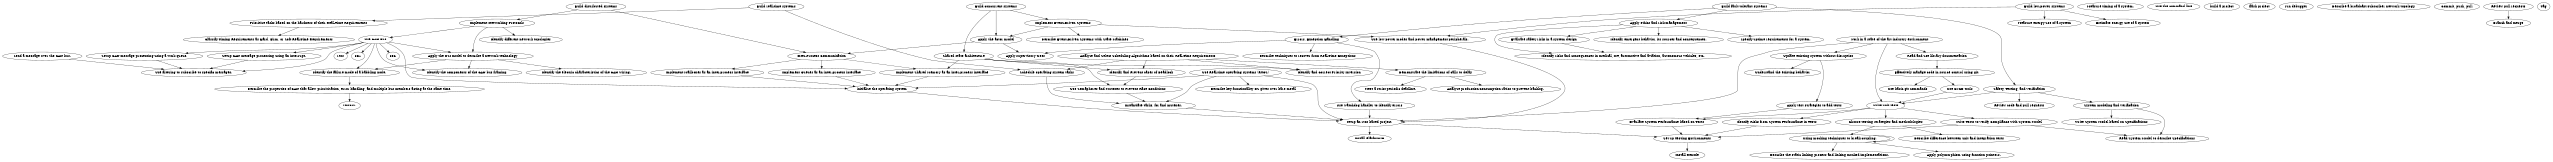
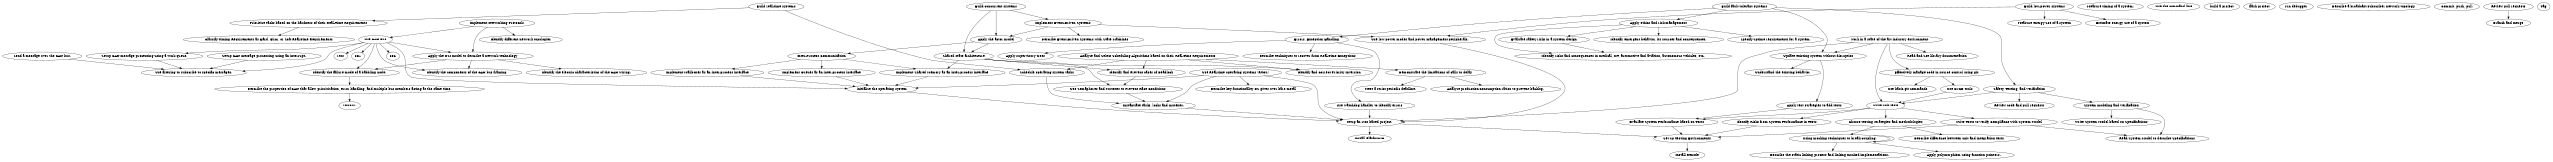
node "Build distributed systems": removed
edge "Build fault tolerant systems" -> "Update existing system without disruption": added
edge "Apply the actor model" -> "Apply supervisory trees": now "Apply the actor model" -> "Shared state architecture"
edge "Use CAN Bus" -> "Setup CAN message processing using an interrupt.": removed
edge "Read and use library documentation" -> "Effectively manage code in source control using git.": now "Work in a state of the art industry environment" -> "Effectively manage code in source control using git."
node "Instantiate tasks, for and mutexes.": label "Instantiate tasks, for and mutexes." -> "Instantiate tasks, locks and mutexes."
